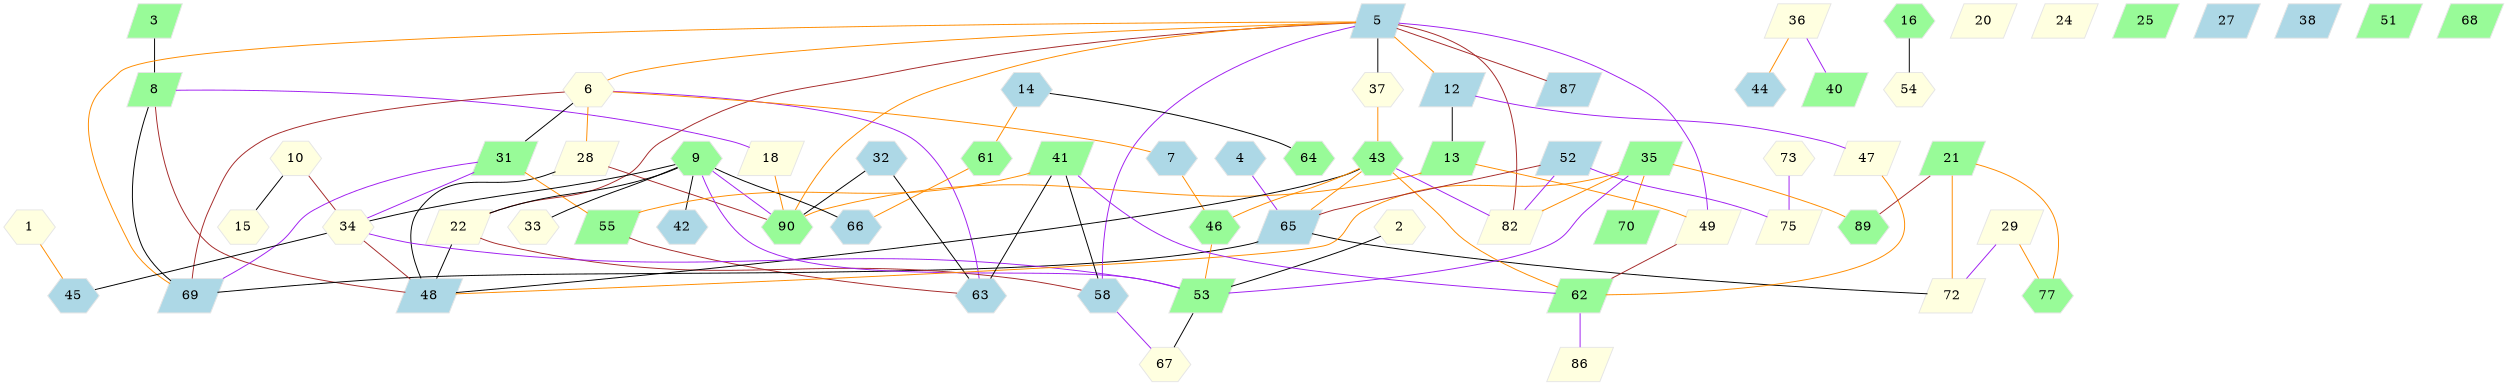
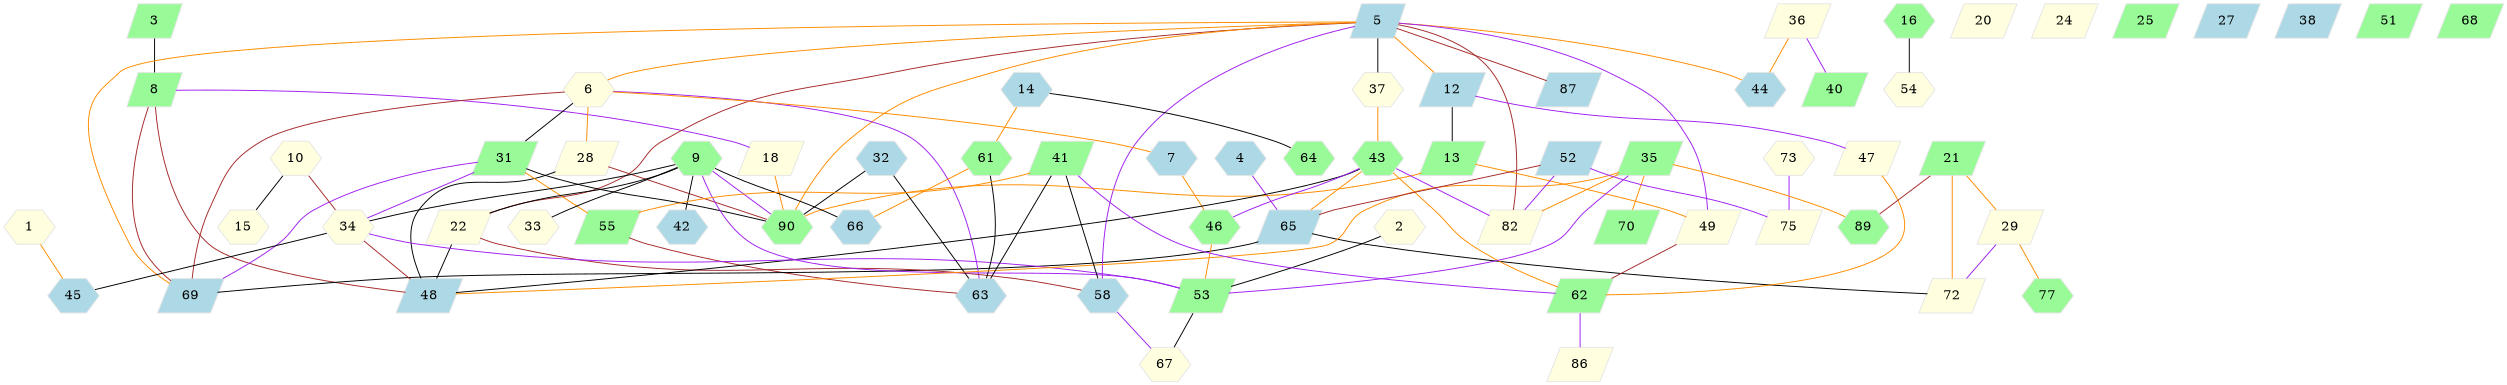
edge "5" -- "44": added
edge "31" -- "90": added
edge "8" -- "69": color black -> brown
edge "21" -- "77": now "21" -- "29"
edge "43" -- "46": color darkorange -> purple
edge "61" -- "63": added
